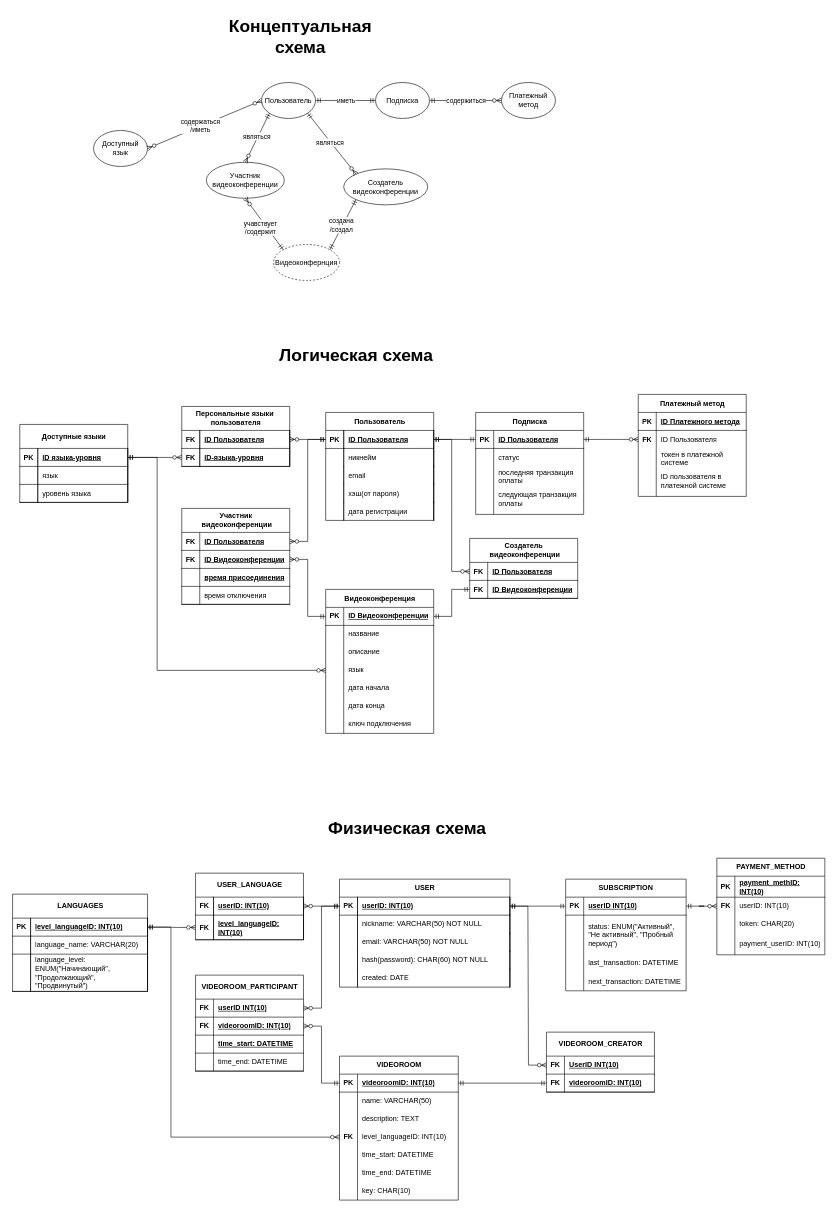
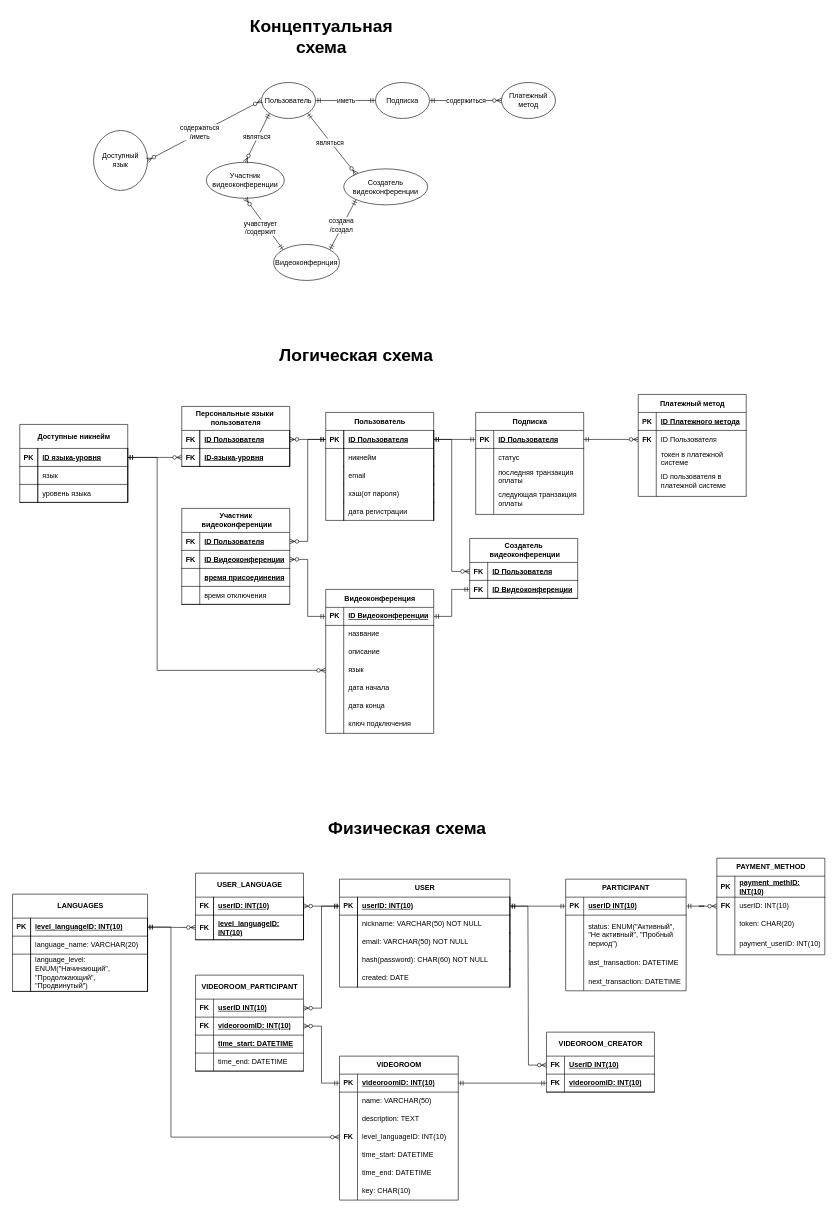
node "Концептуальная схема": moved (300, 41) -> (321, 41)
node "Доступный язык": size 54x36 -> 54x60
node "Видеоконфернция": style dashed -> solid
node "Доступные языки": label "Доступные языки" -> "Доступные никнейм"
node "SUBSCRIPTION": label "SUBSCRIPTION" -> "PARTICIPANT"
